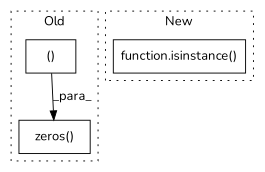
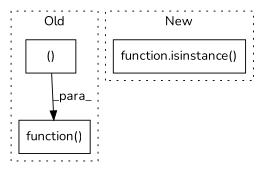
node "zeros()": label "zeros()" -> "function()"
